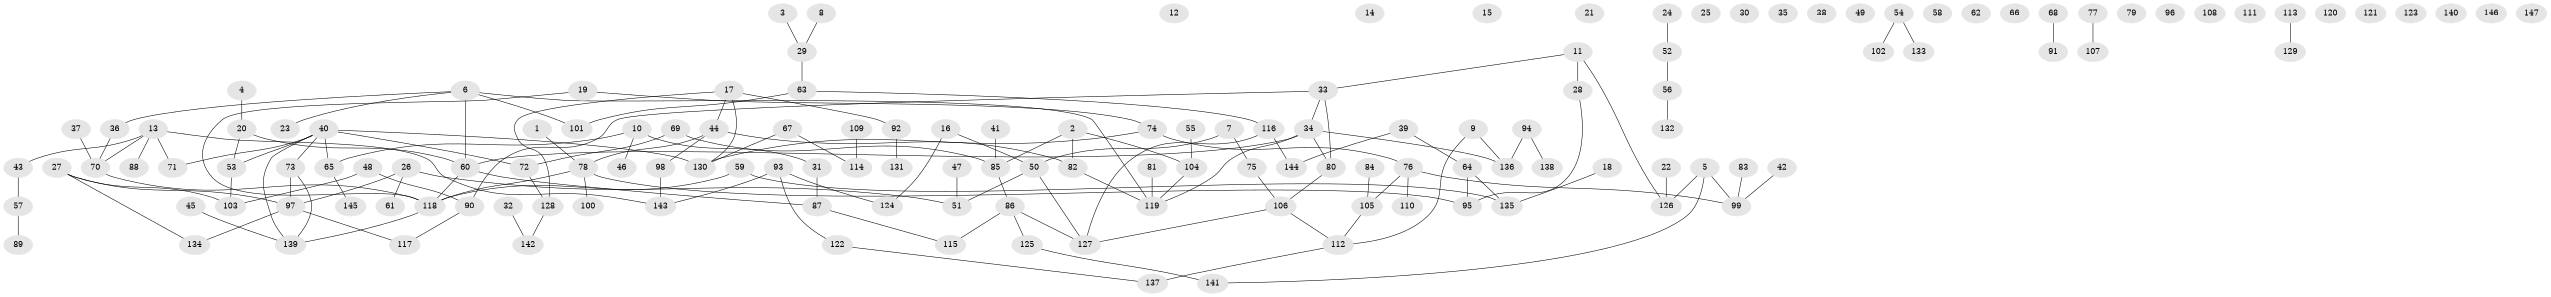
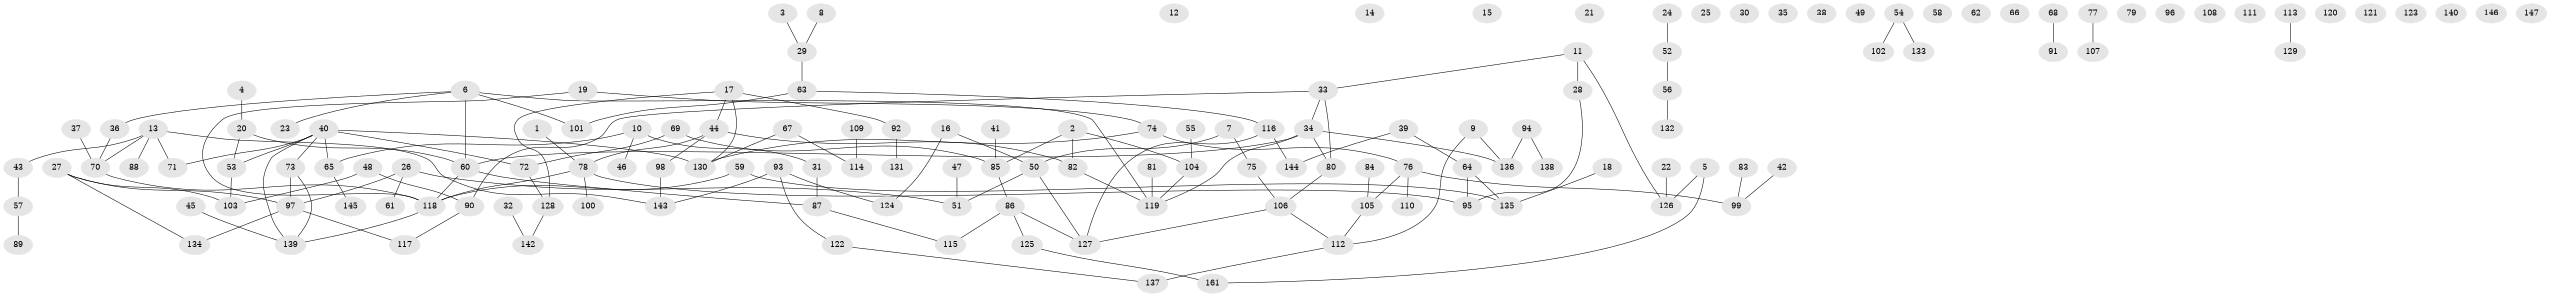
edge "5" -- "99": removed
node "141": label "141" -> "161"
